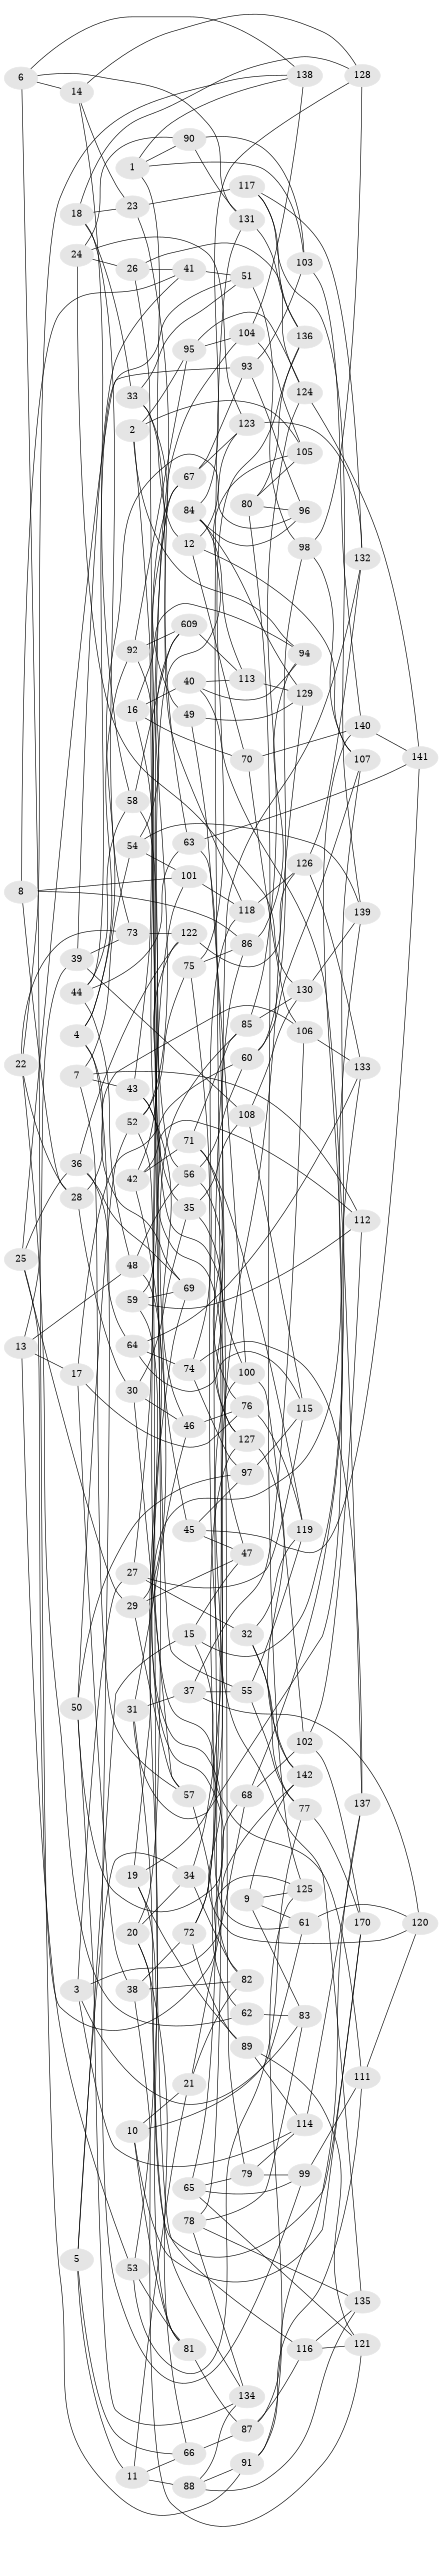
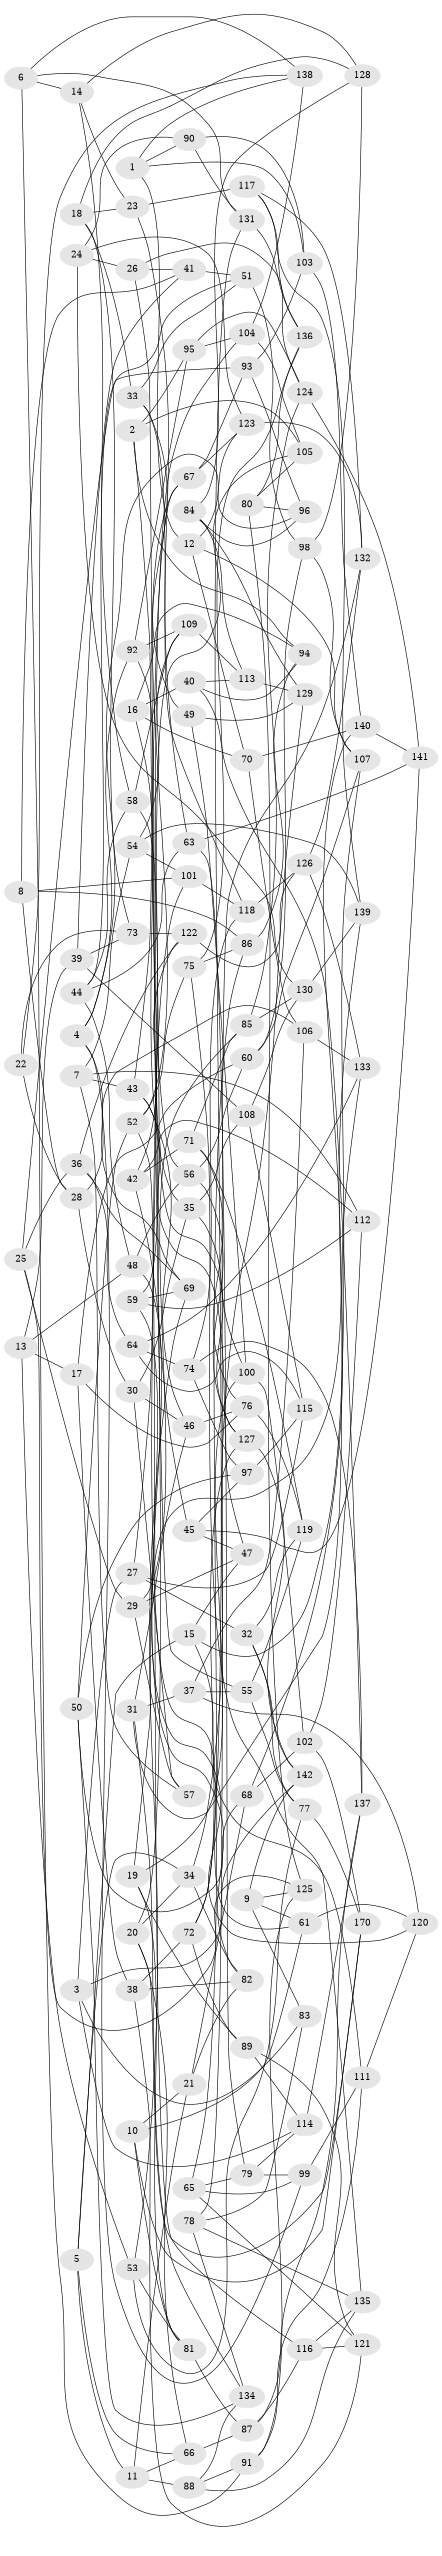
node "609": label "609" -> "109"
node "62": removed
